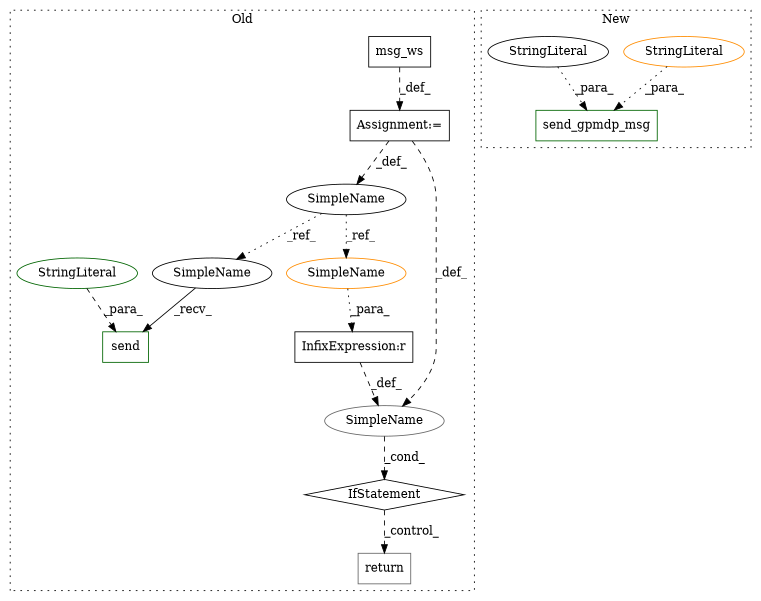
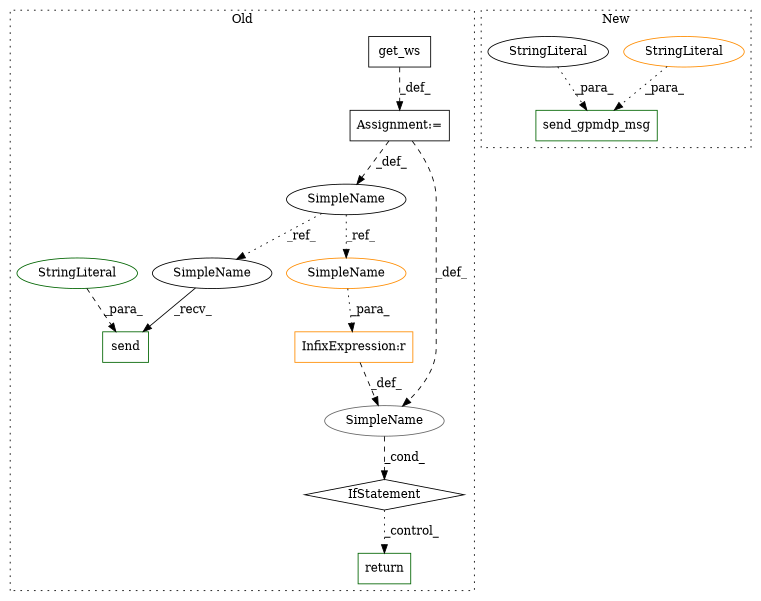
node "msg_ws": label "msg_ws" -> "get_ws"
node "InfixExpression:r": color black -> darkorange
edge "IfStatement" -> "return": style dashed -> dotted
node "return": color gray40 -> darkgreen
